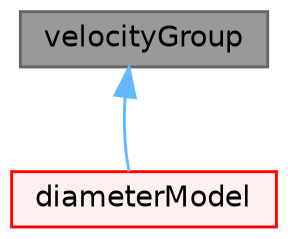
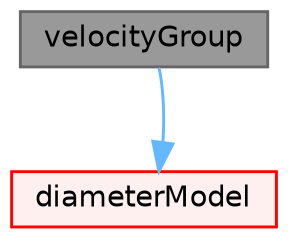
edge "diameterModel" -> "velocityGroup": reversed
